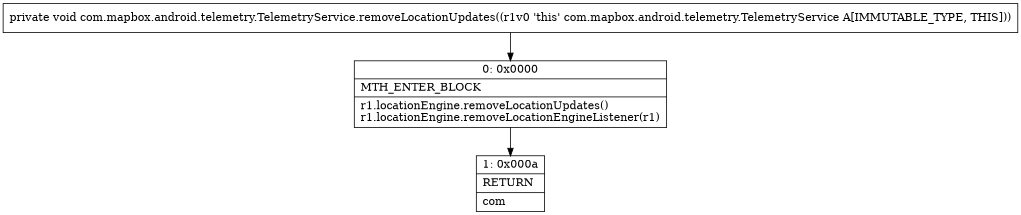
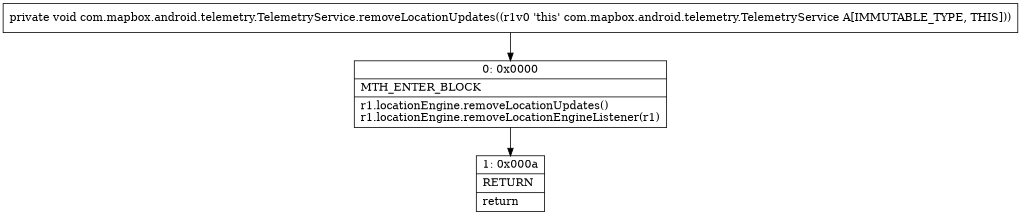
node "1: 0x000a": text "com" -> "return"
